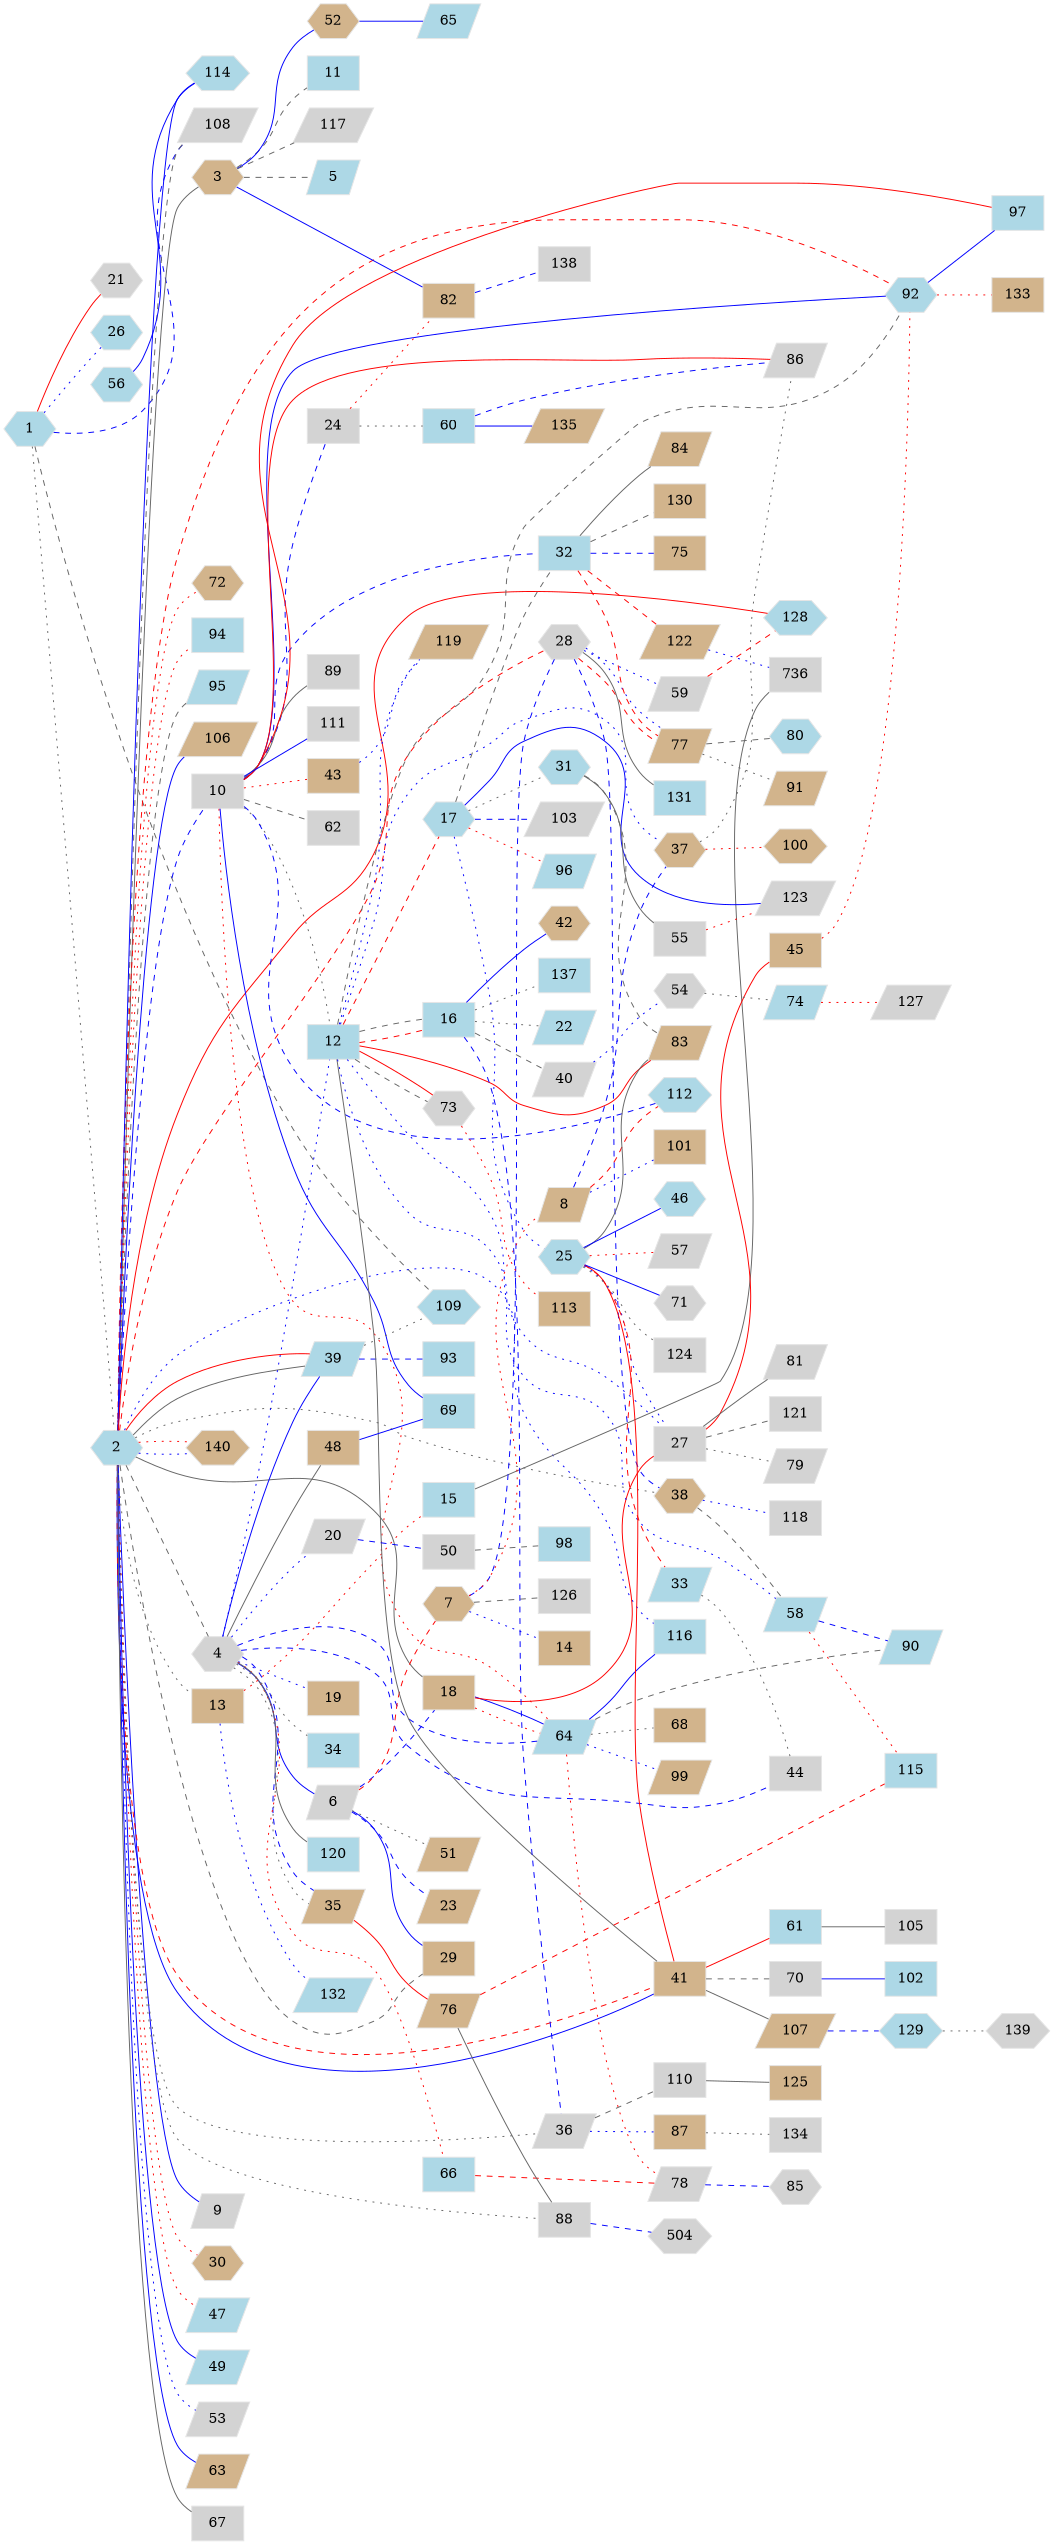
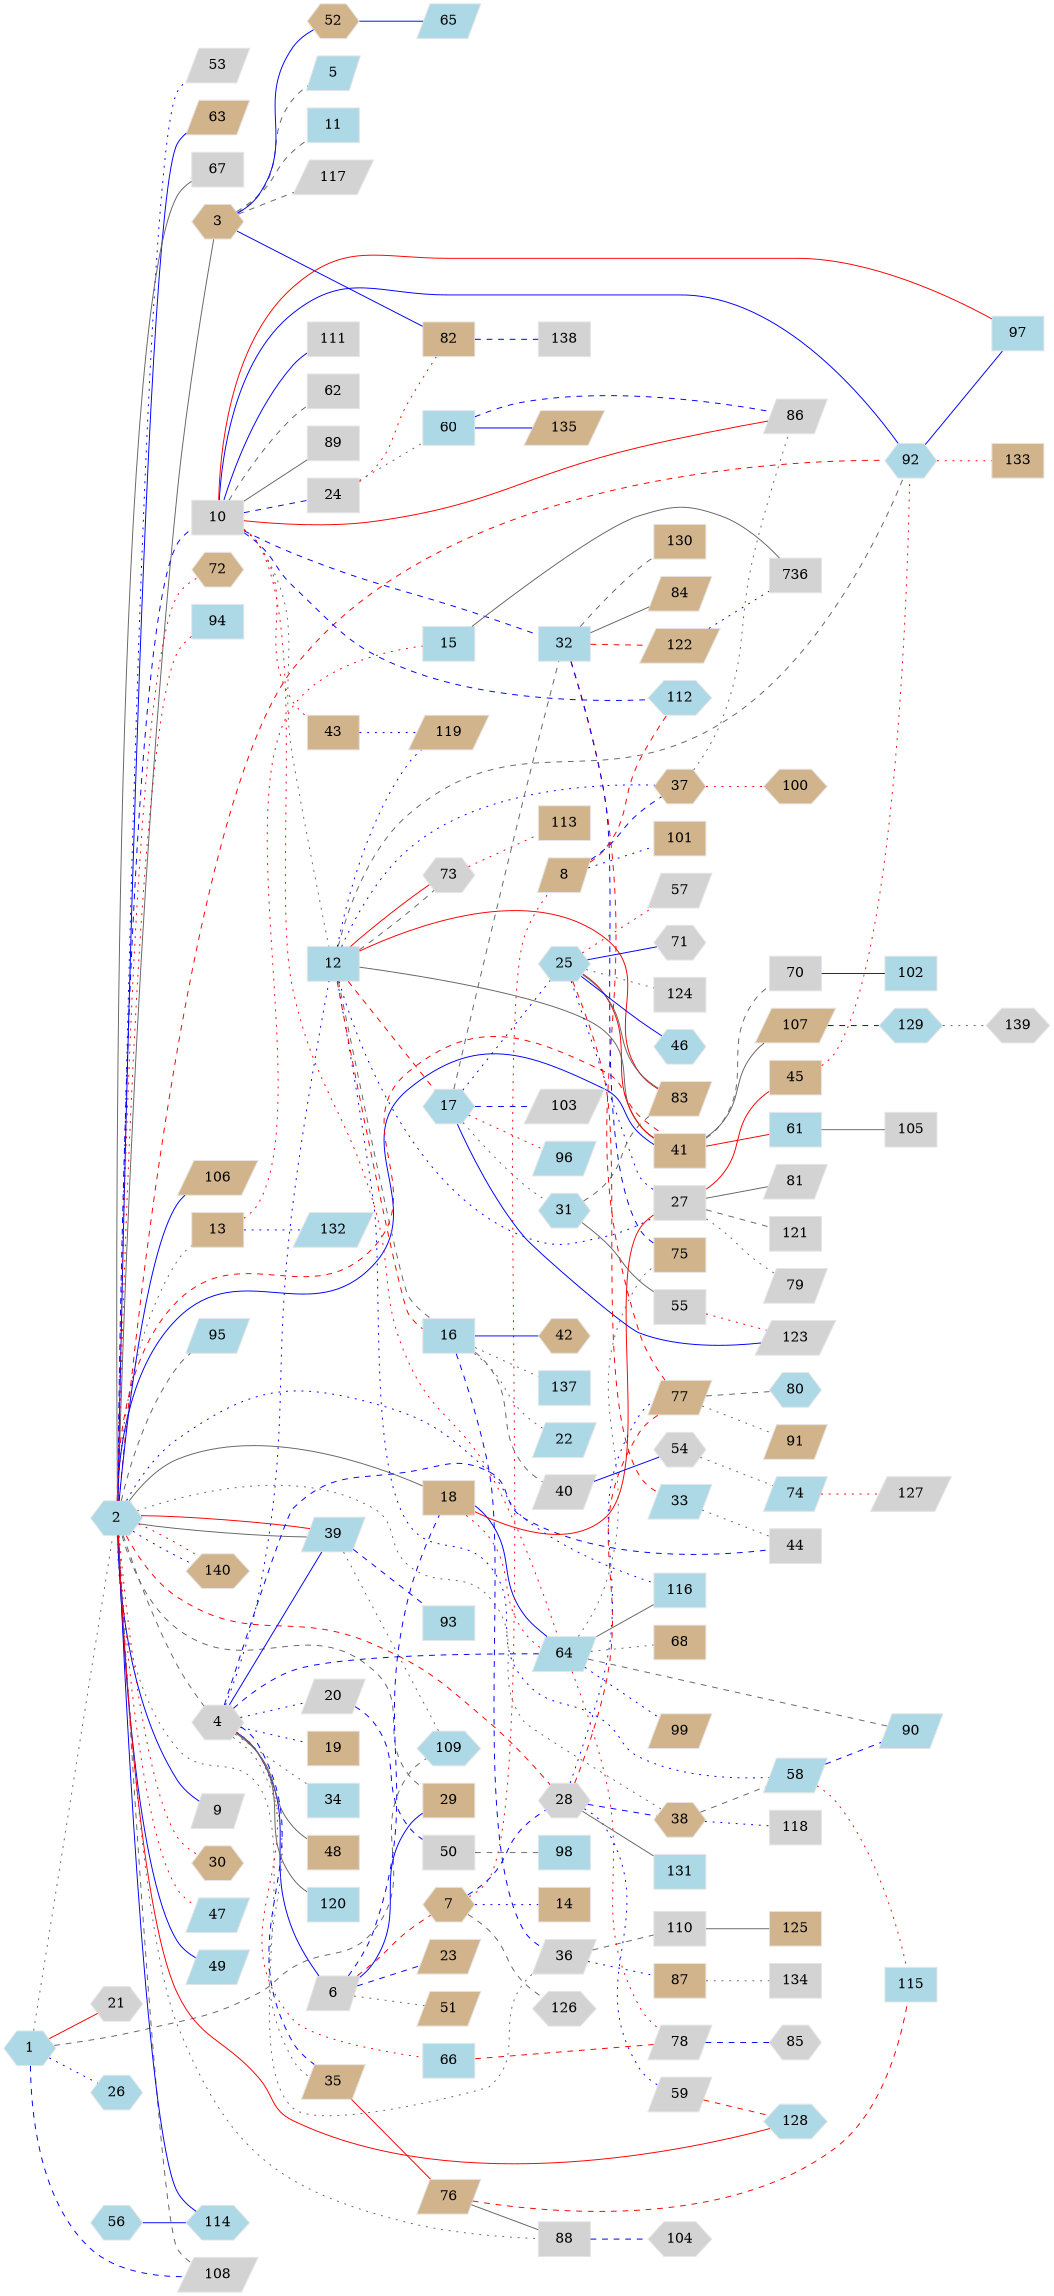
edge "54" -- "40": style dotted -> solid
node "69": removed
edge "75" -- "64": added
node "126": shape box -> hexagon
edge "116" -- "64": color blue -> gray40
node "504": label "504" -> "104"
